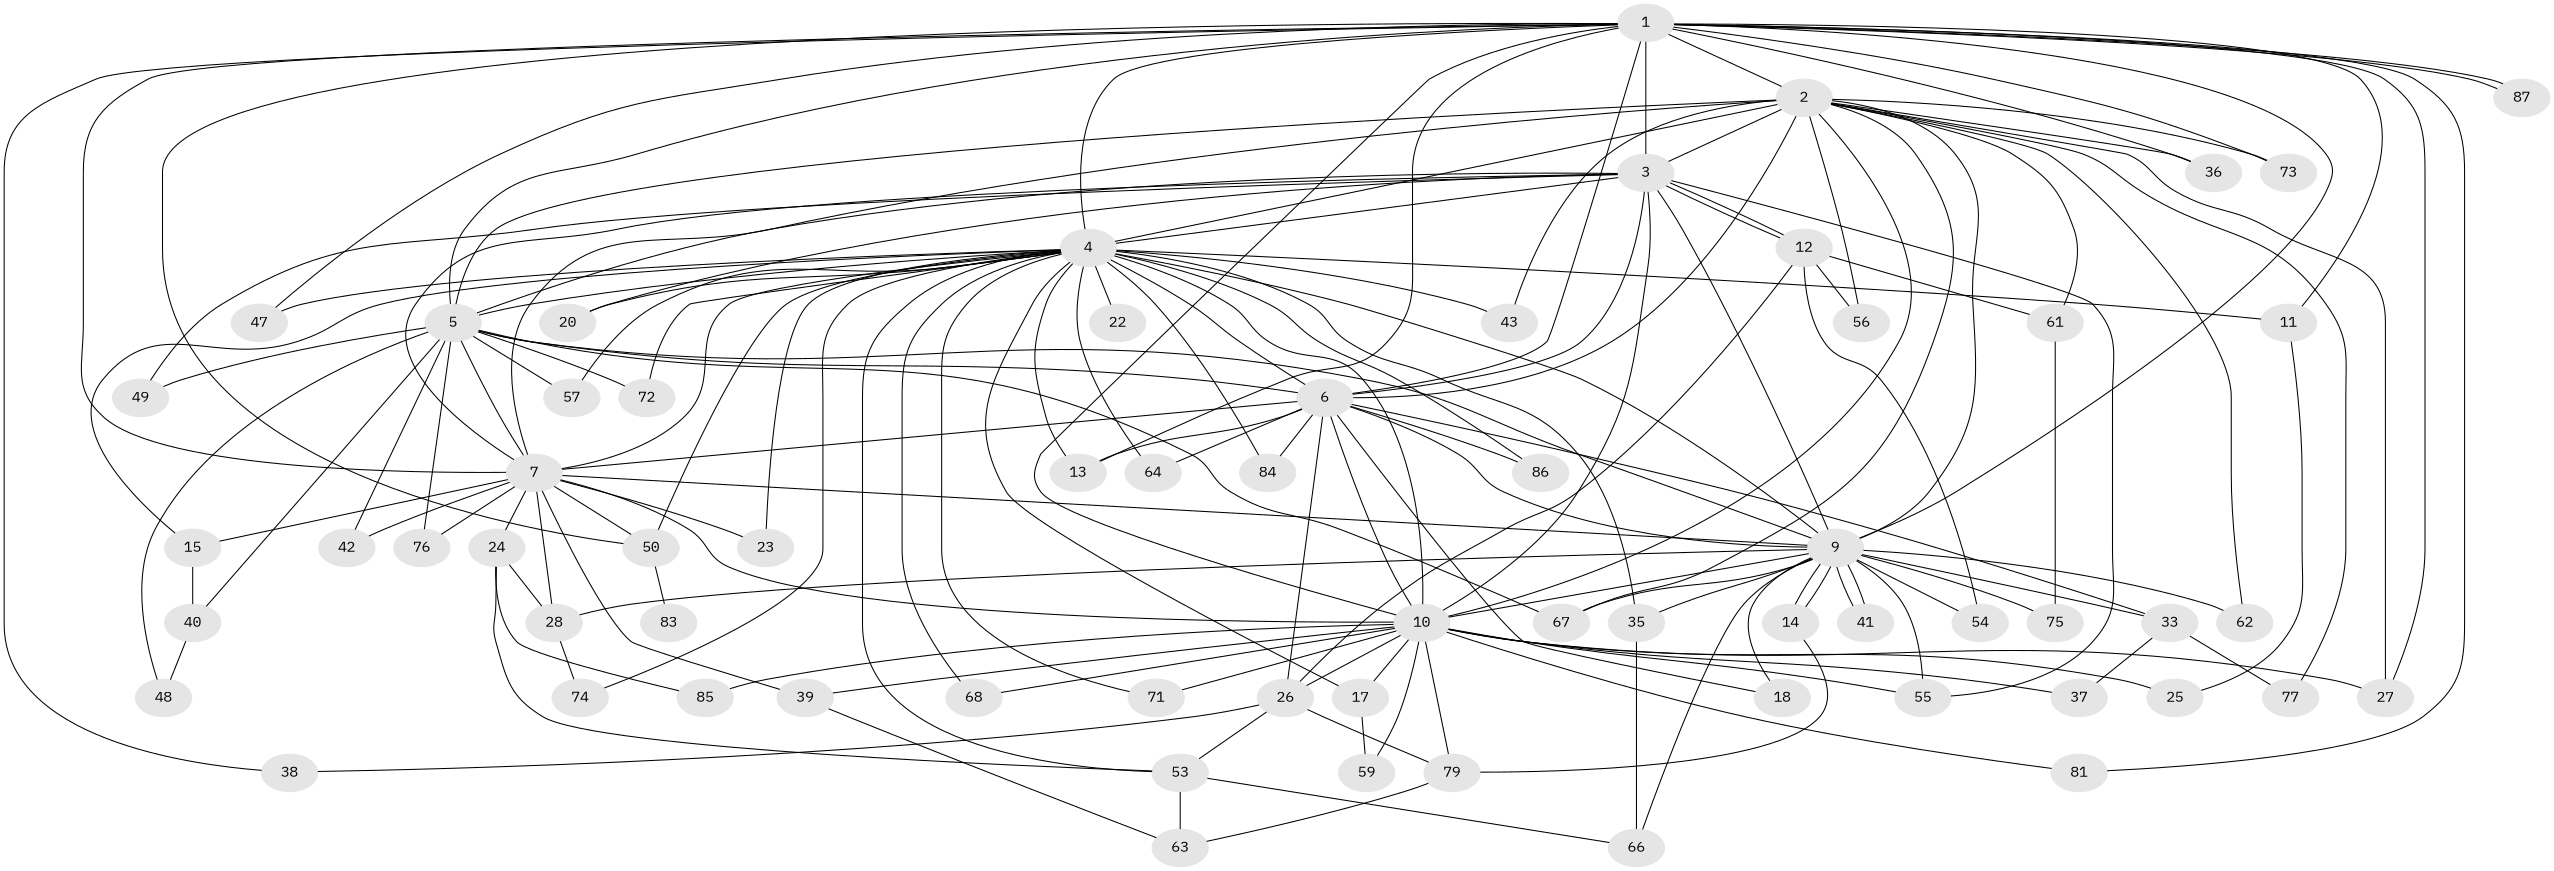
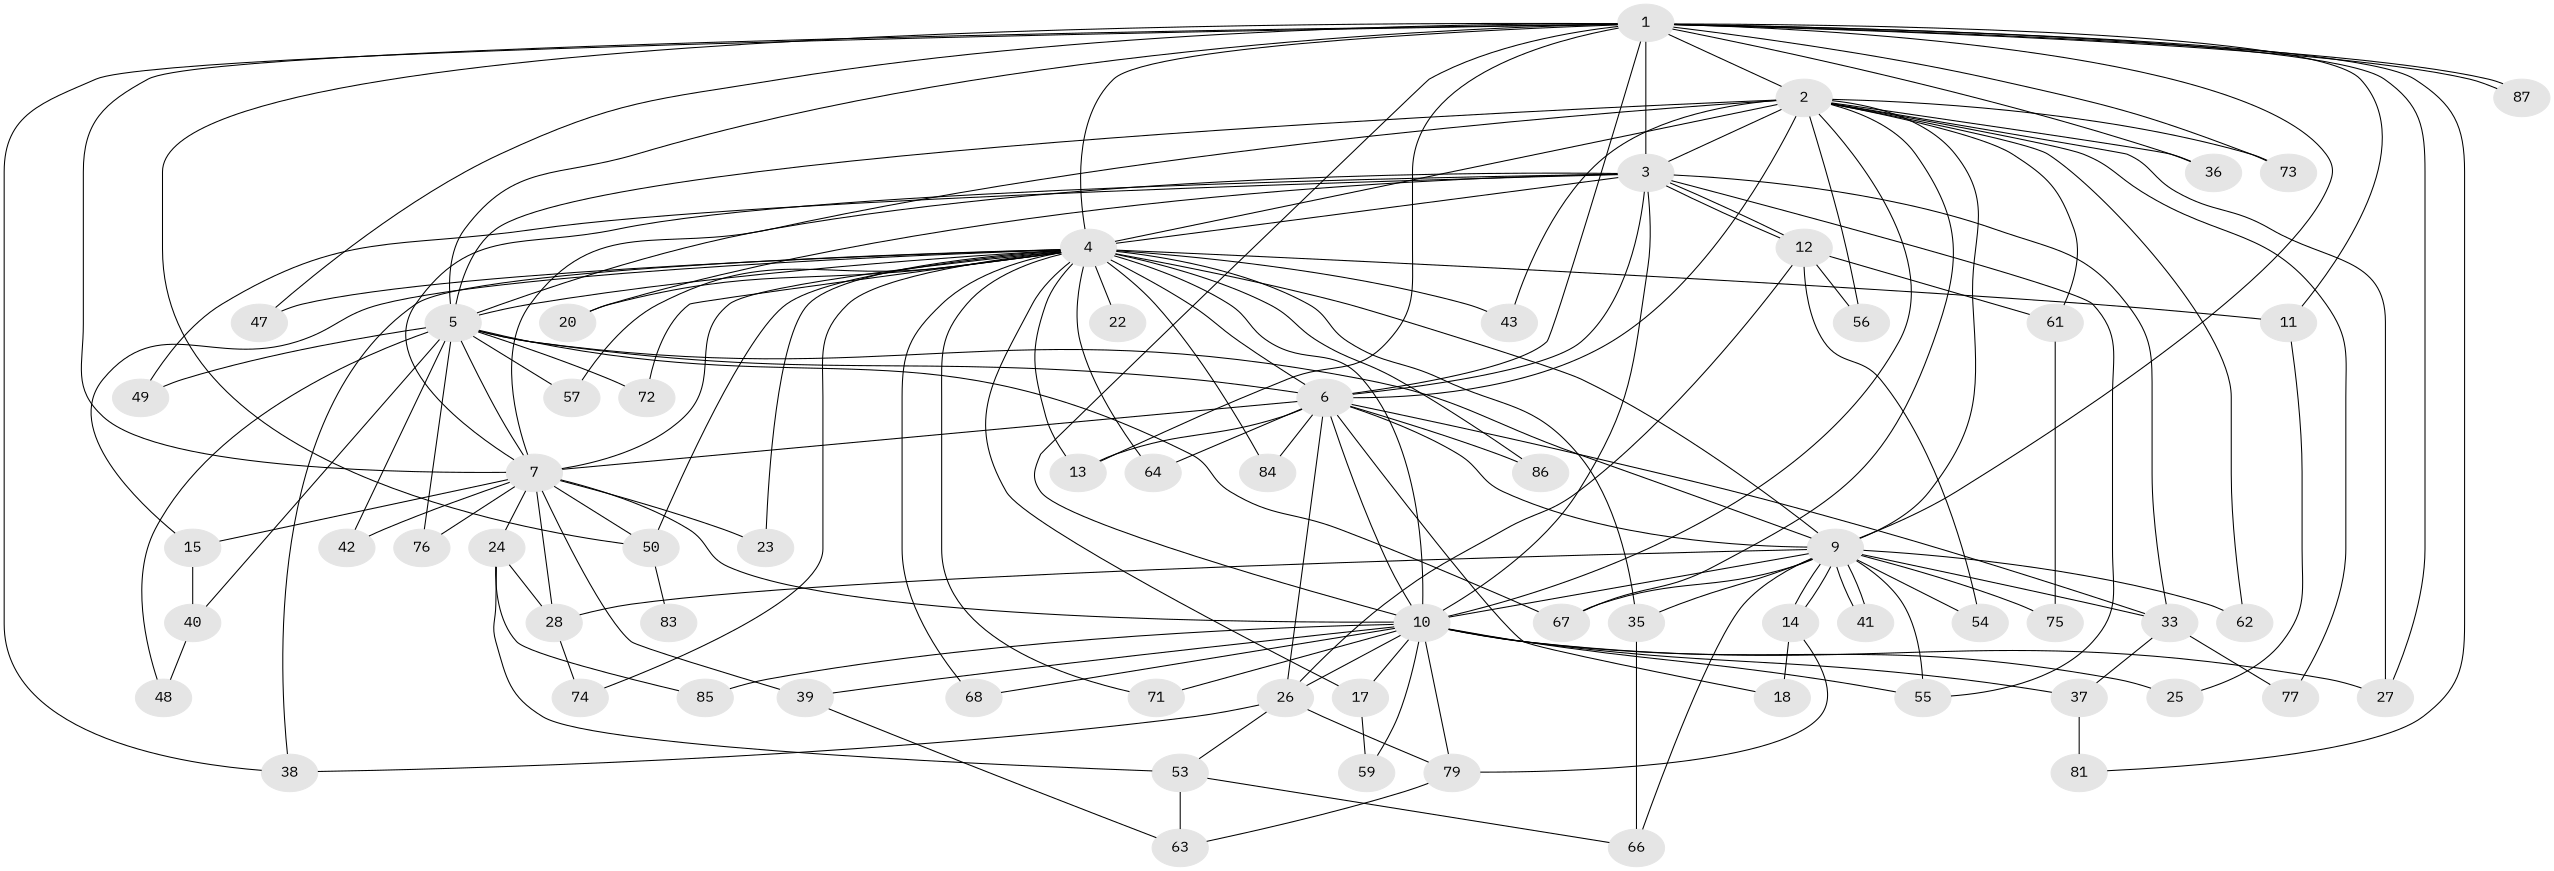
edge "3" -- "9": now "3" -- "33"
edge "7" -- "9": removed
edge "4" -- "53": now "4" -- "38"
edge "9" -- "18": now "14" -- "18"
edge "10" -- "81": now "37" -- "81"
